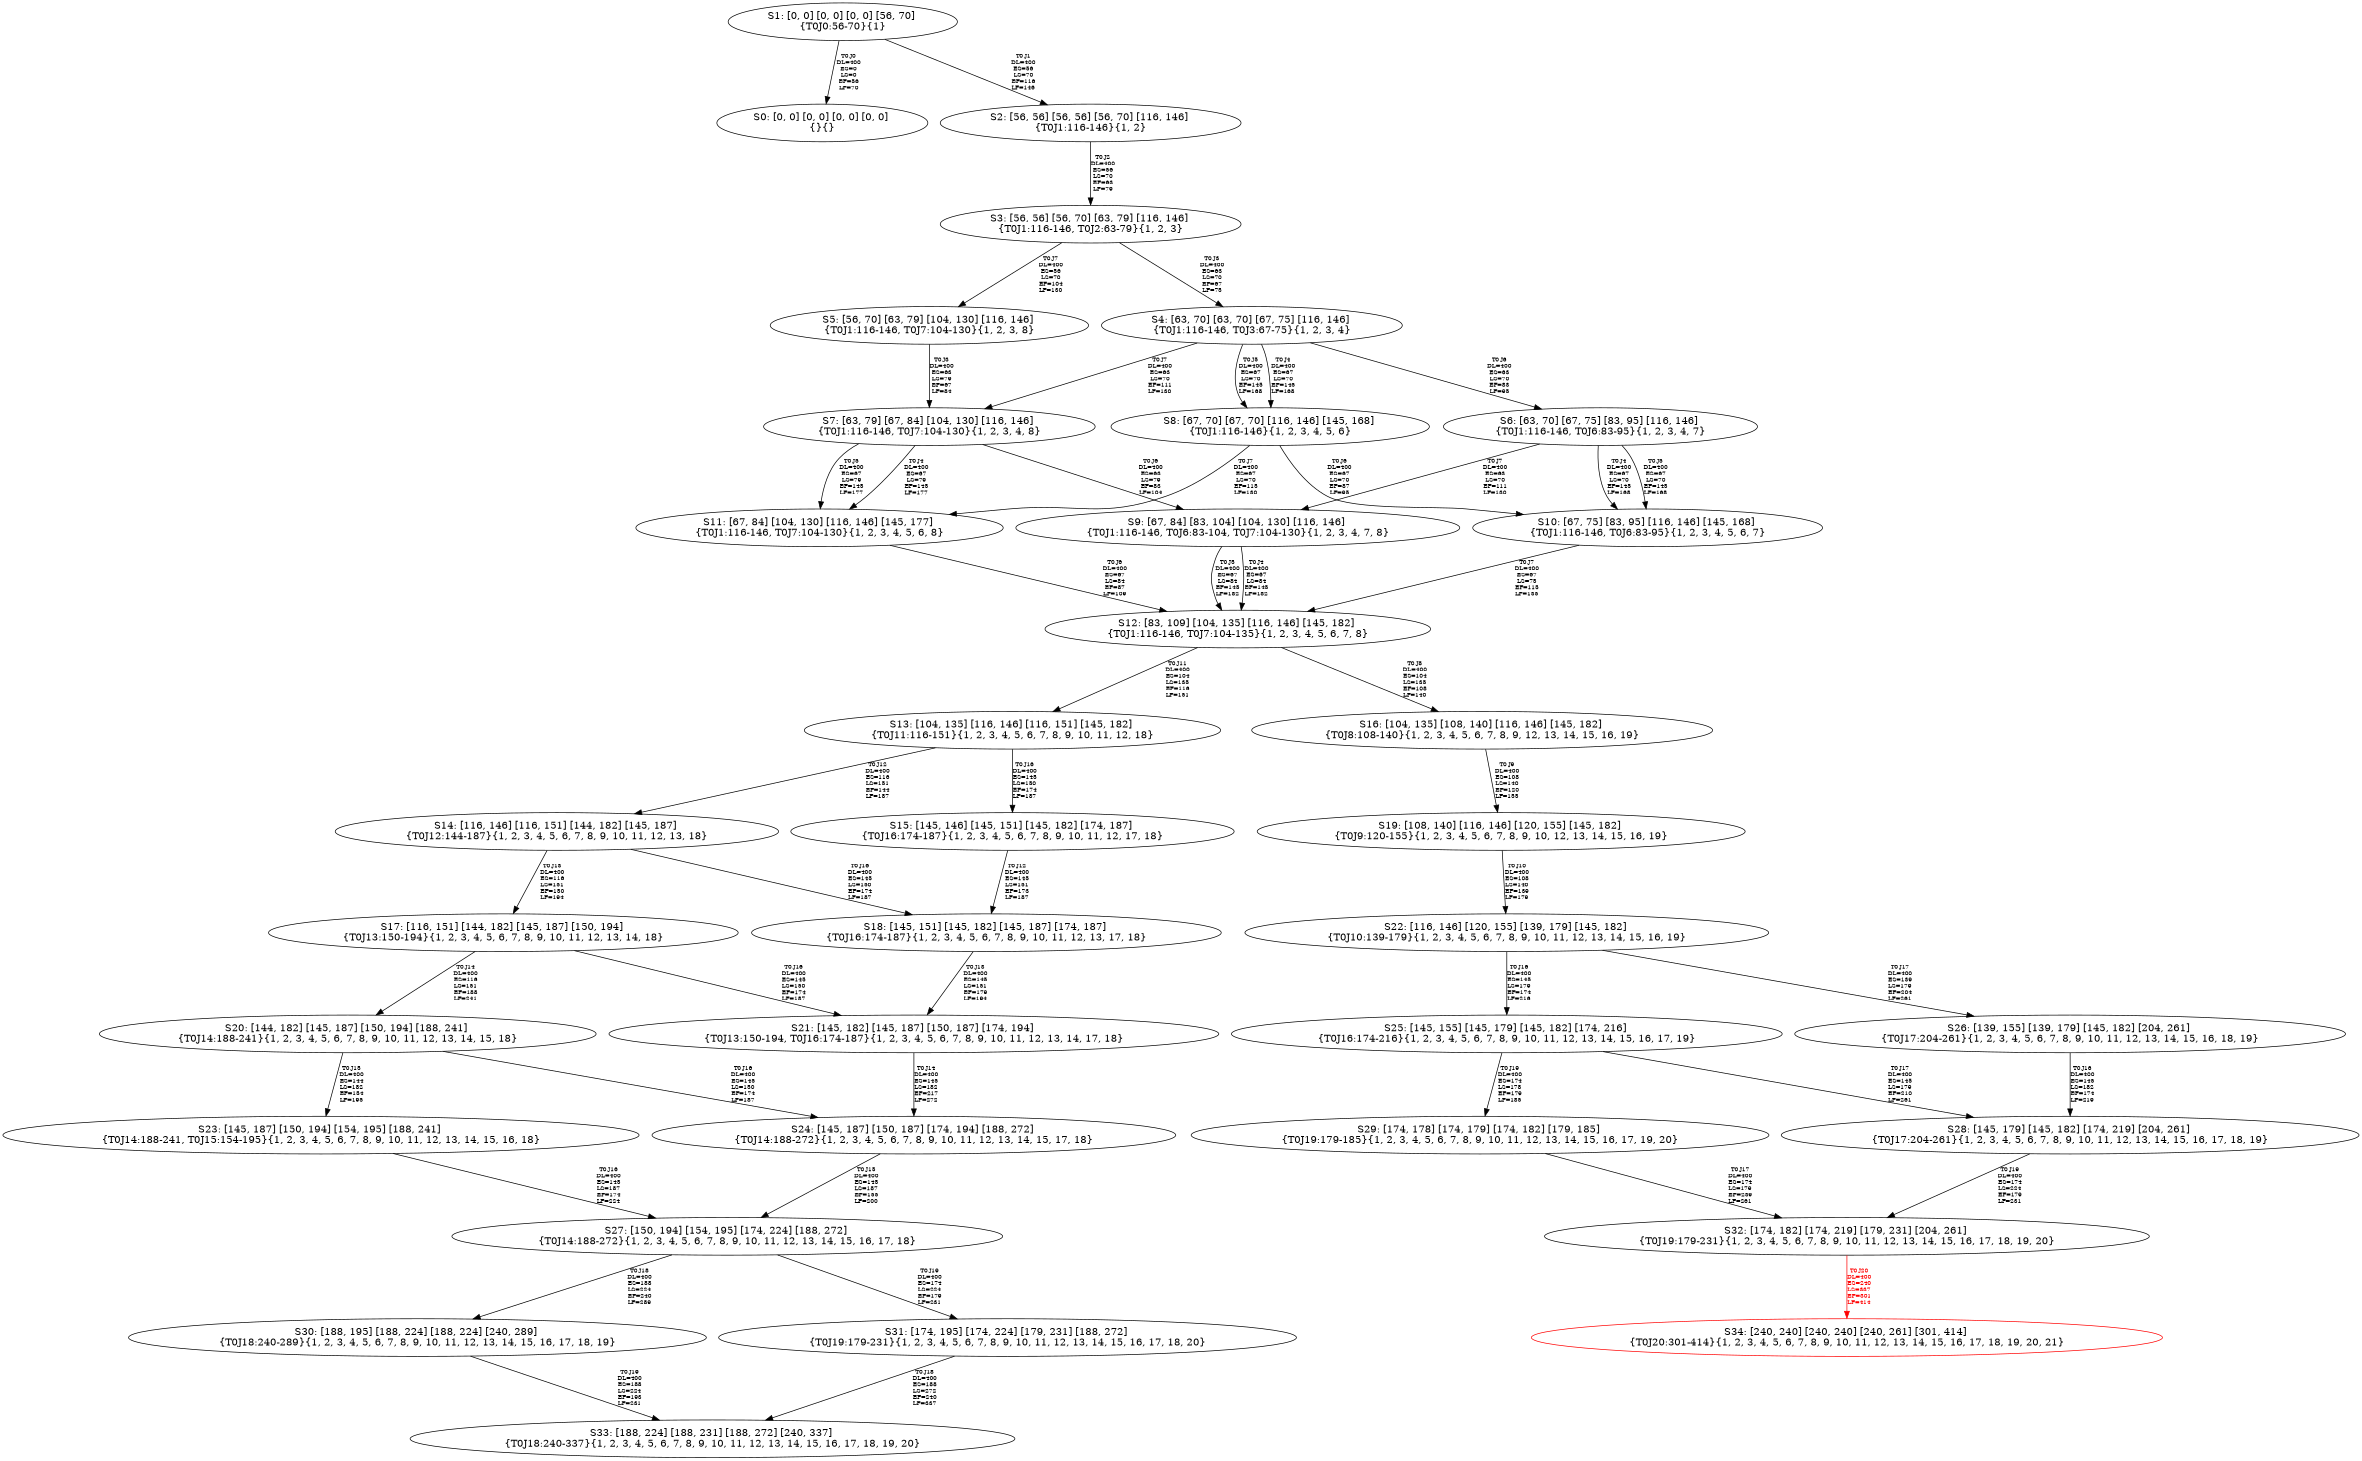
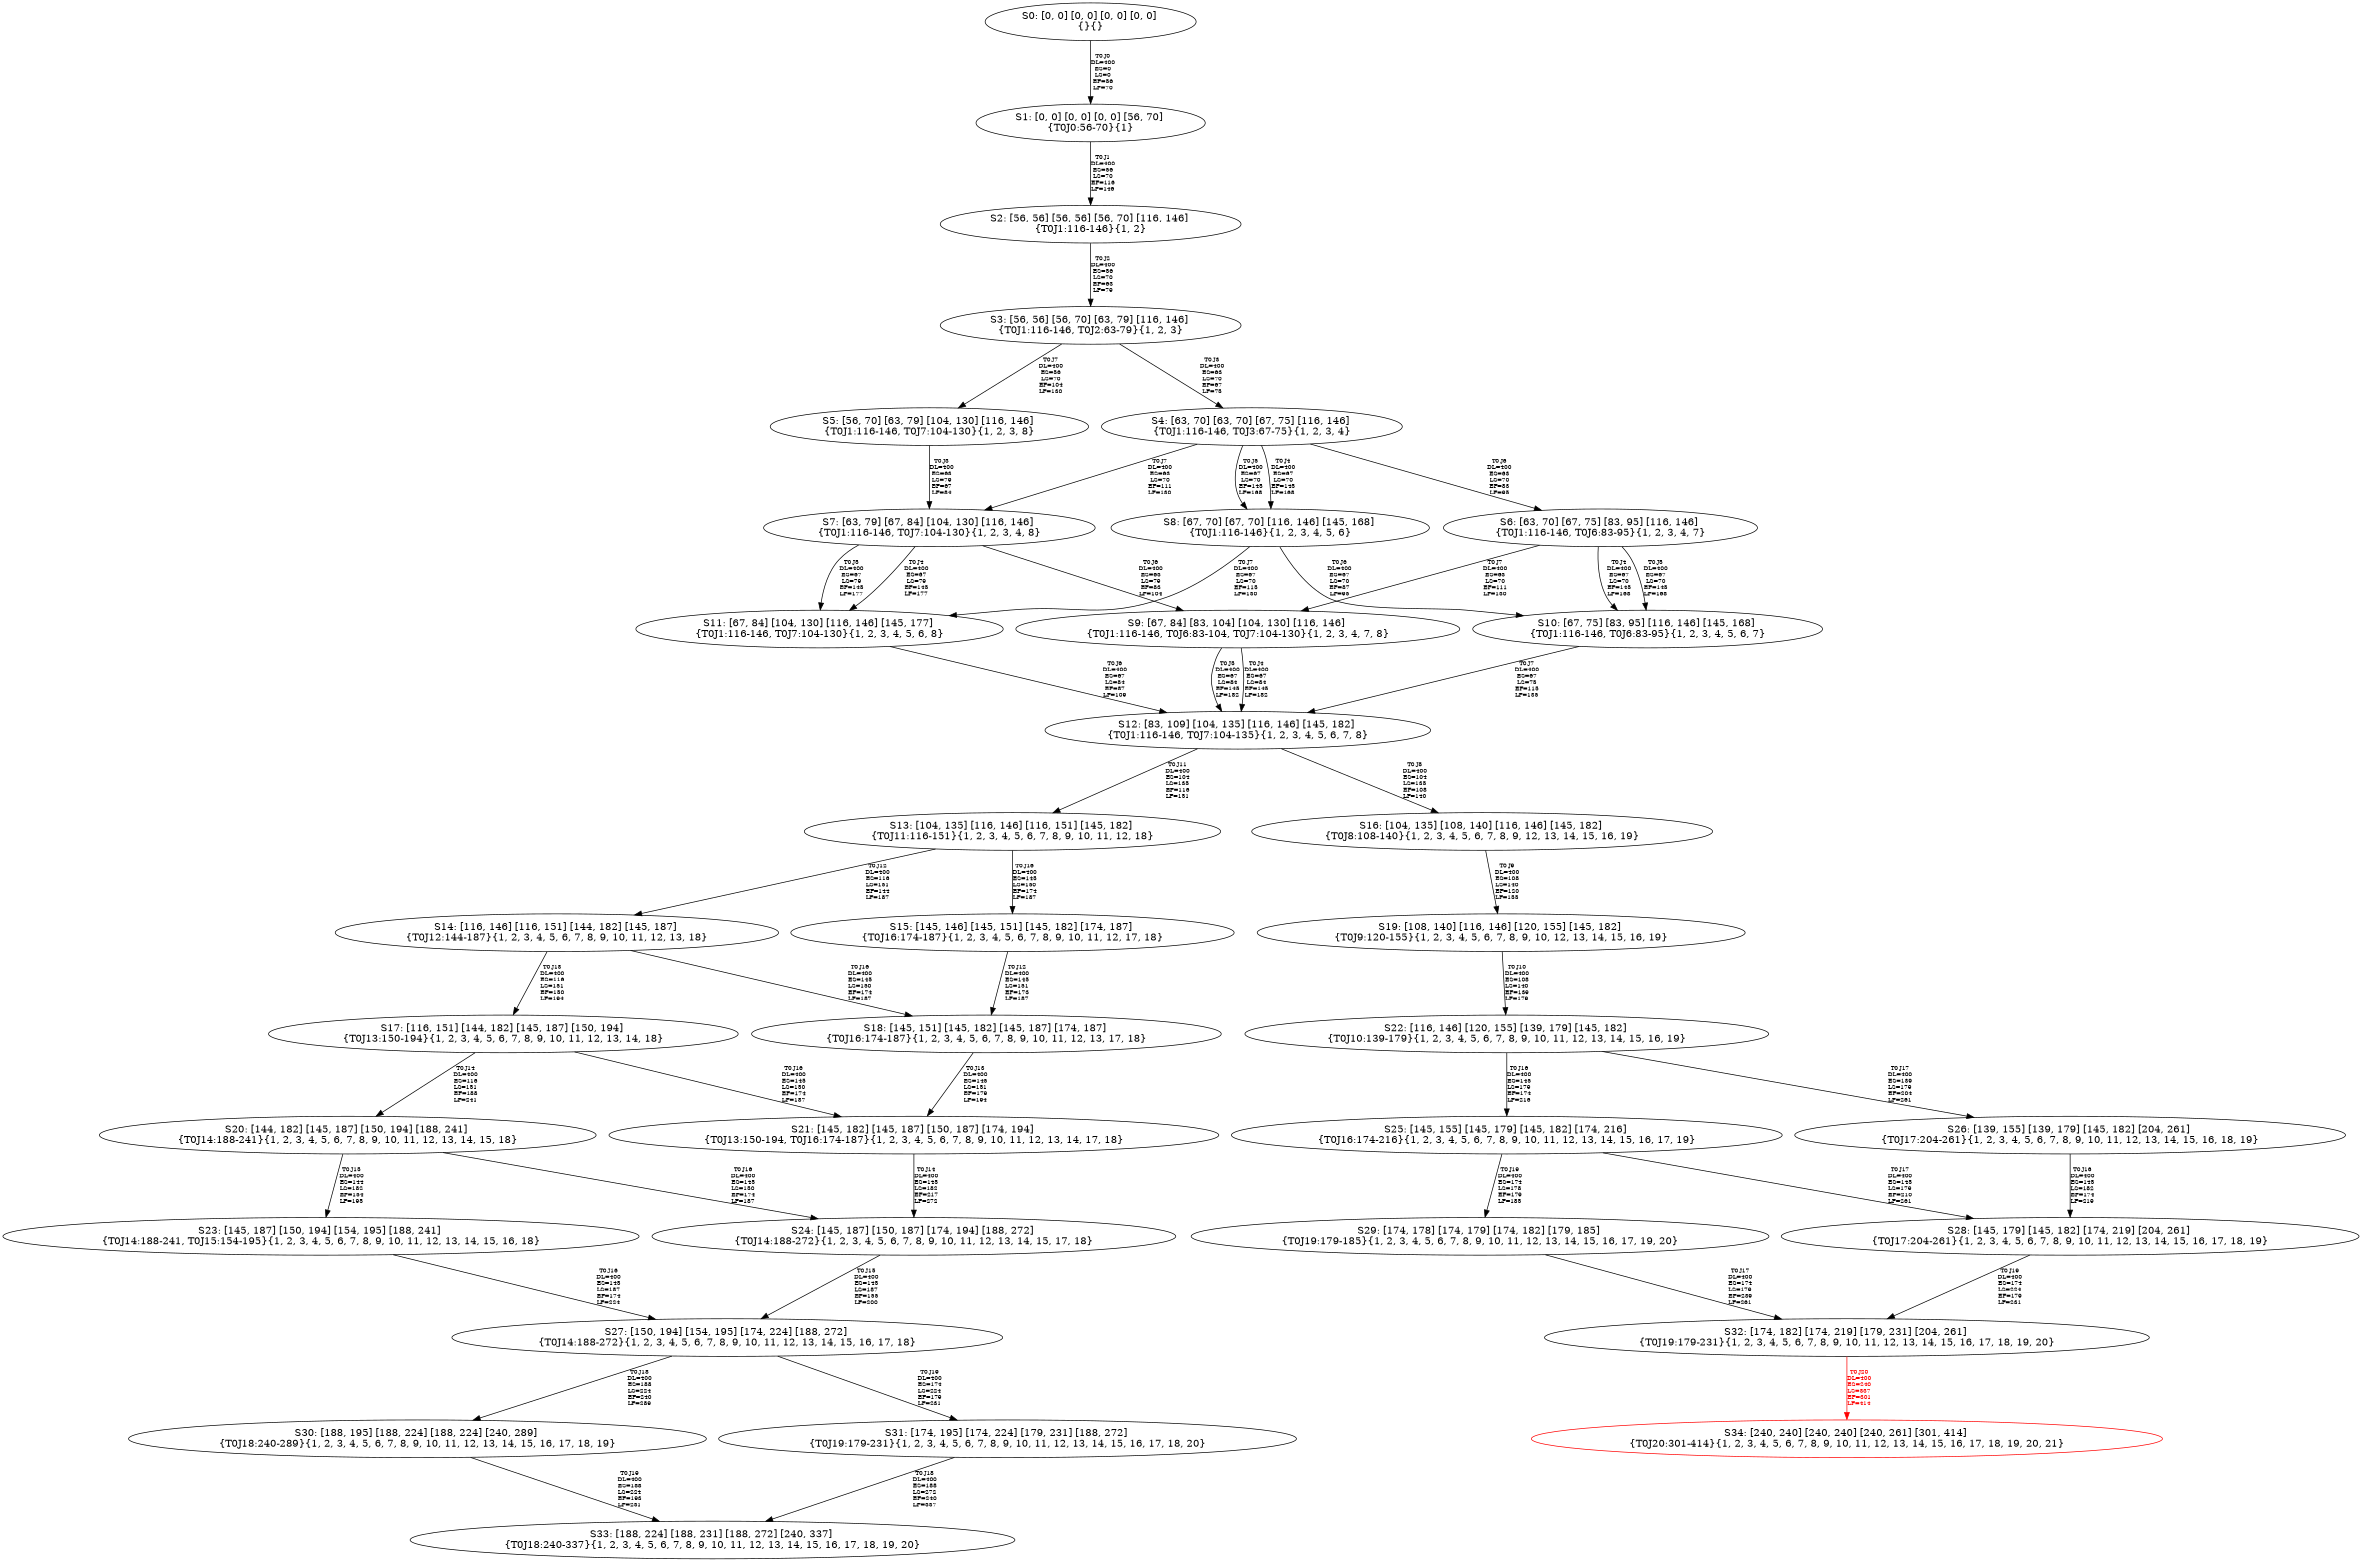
edge "S1: [0, 0] [0, 0] [0, 0] [56, 70] {T0J0:56-70}{1}" -> "S0: [0, 0] [0, 0] [0, 0] [0, 0] {}{}": reversed
